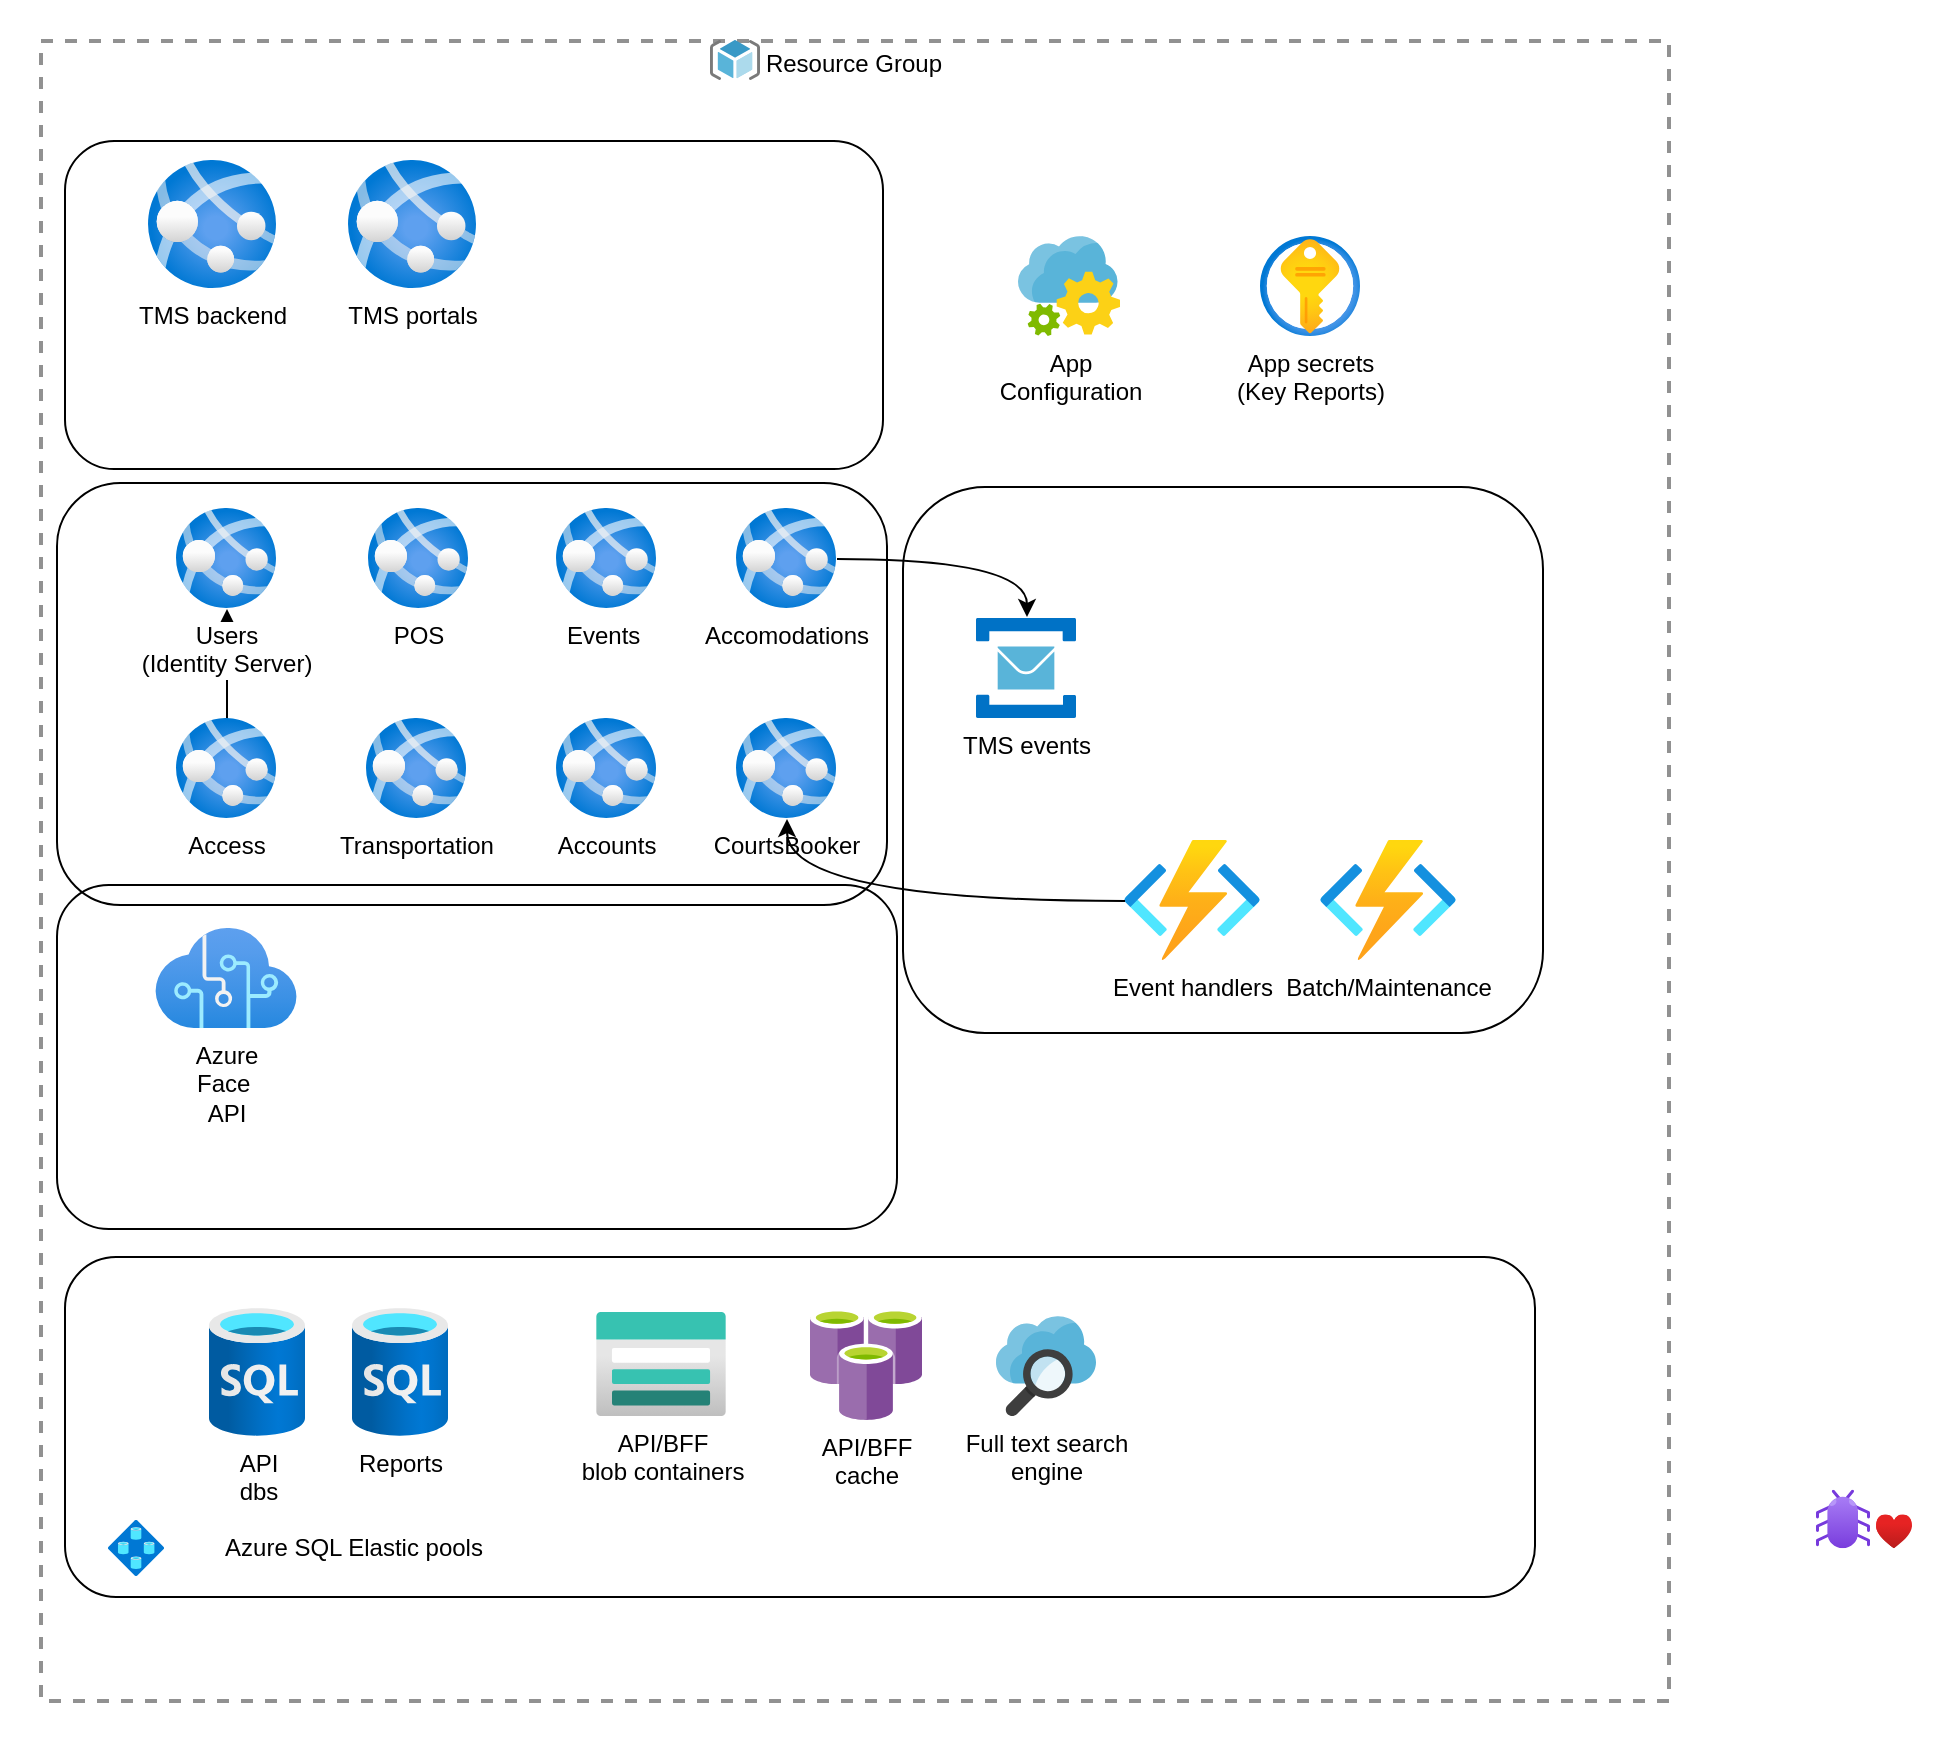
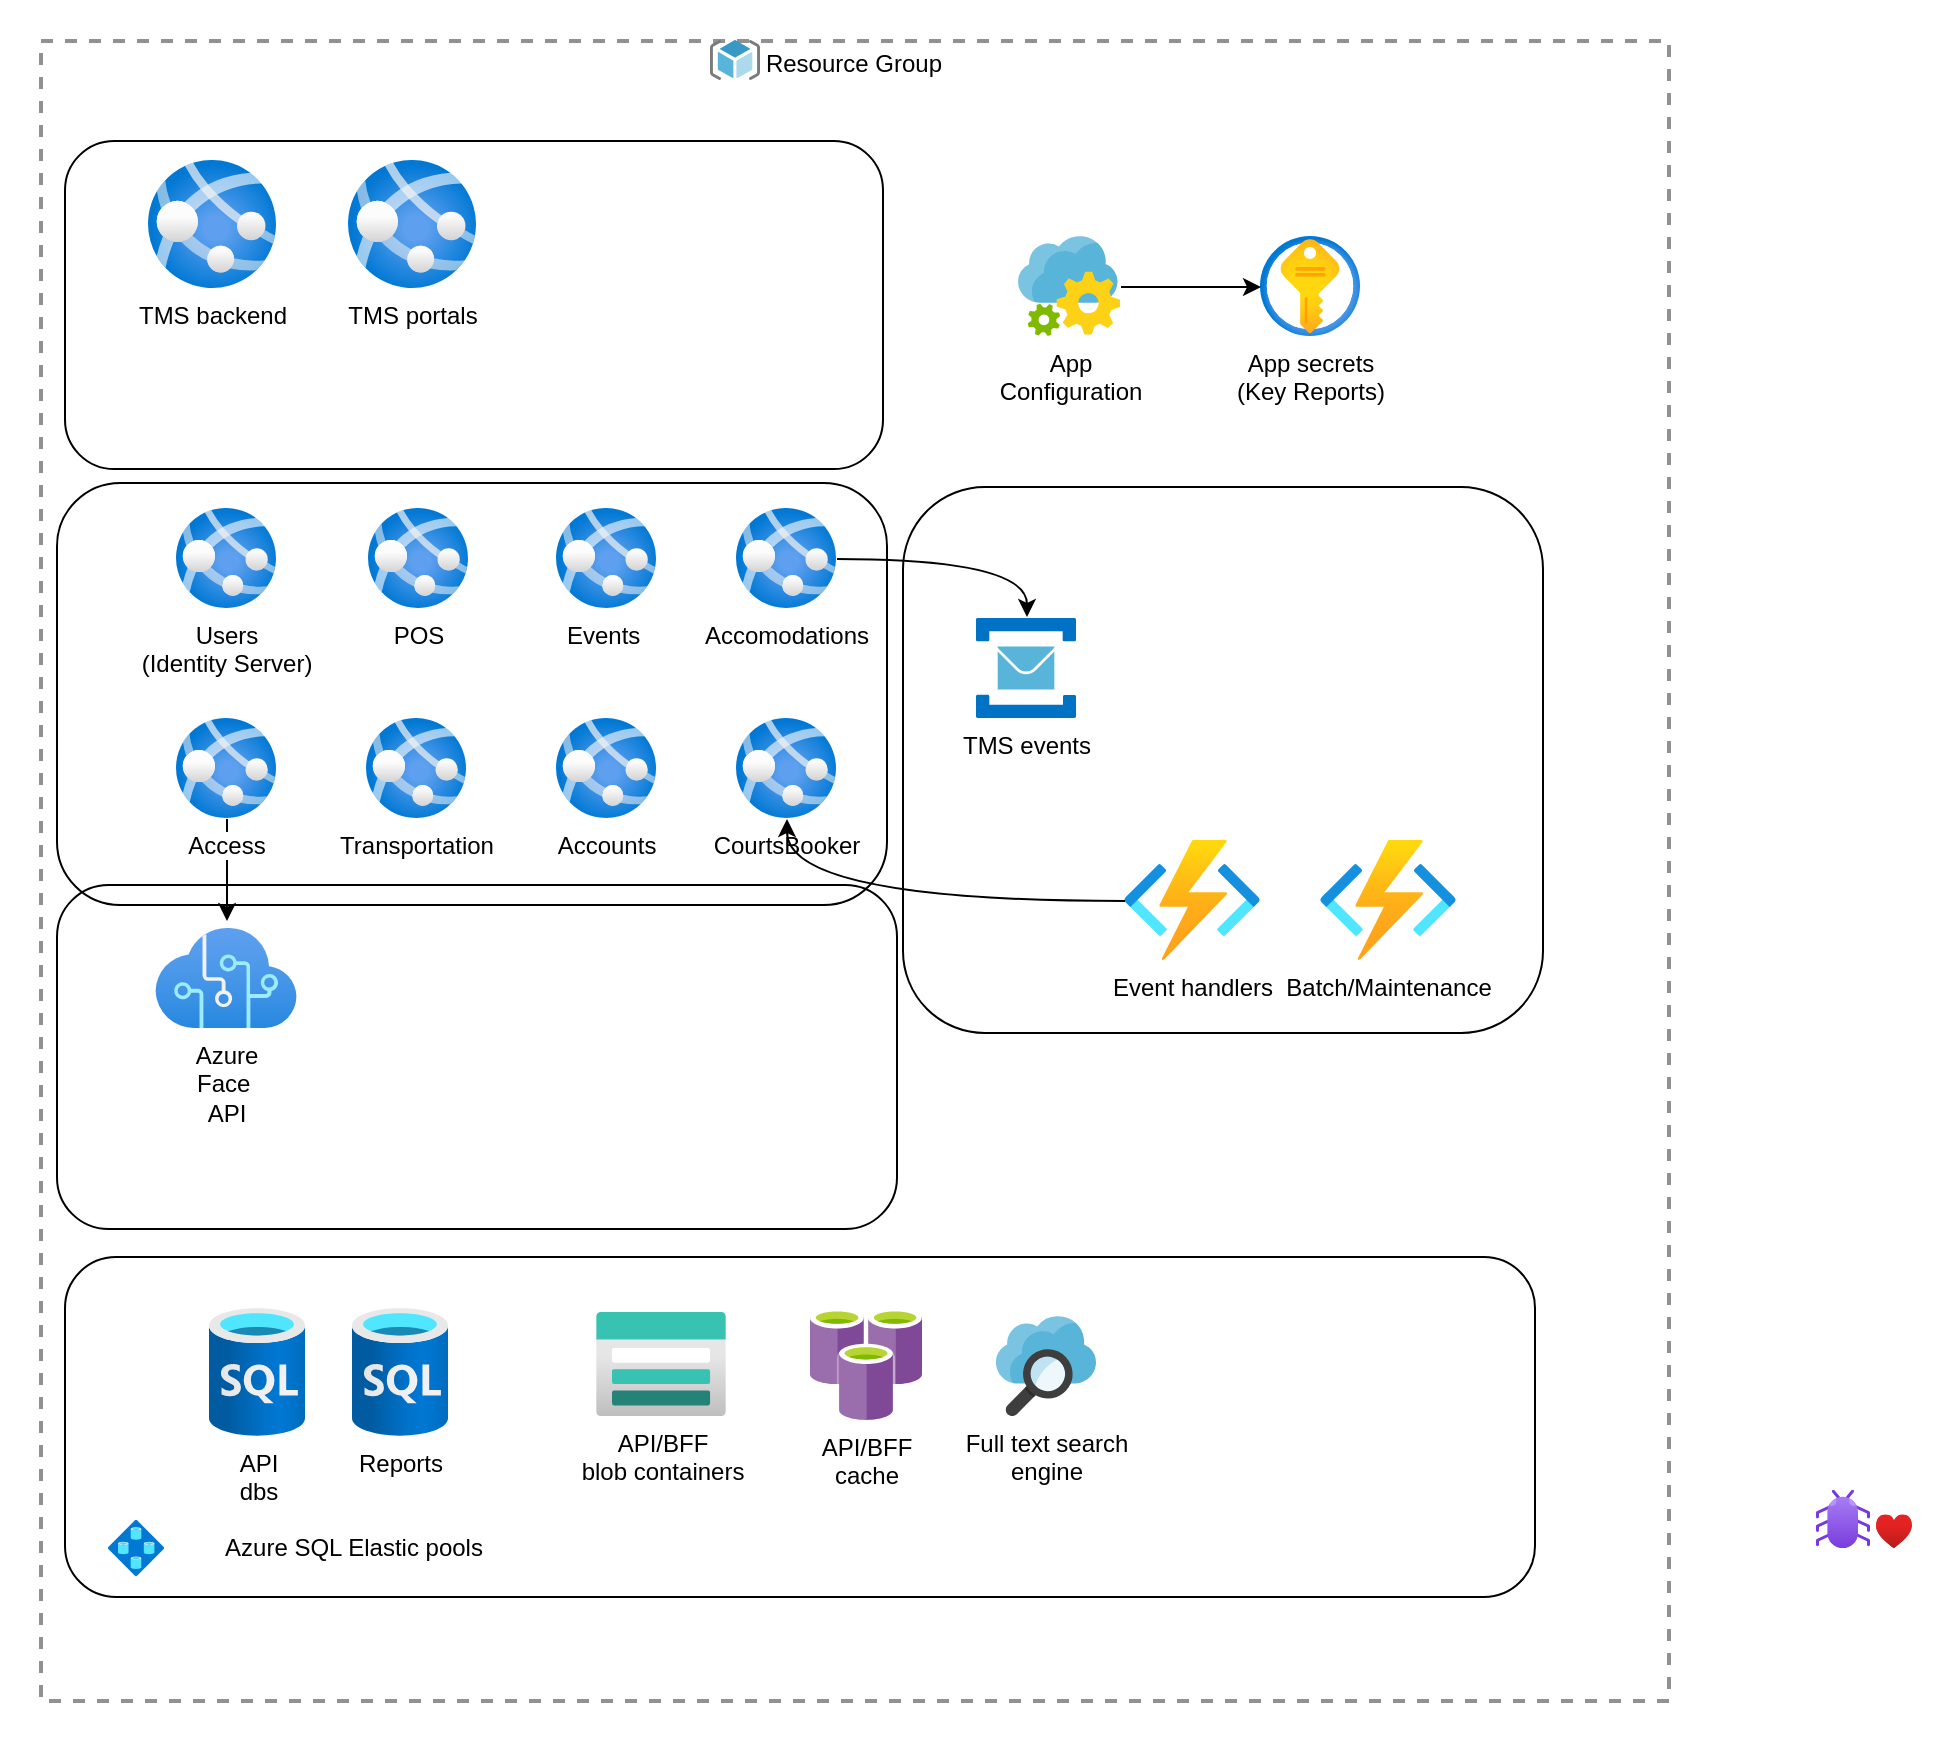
edge "App Configuration" -> "App secrets (Key Reports)": added
edge "Access" -> "Users (Identity Server)": now "Access" -> "Azure Face API"
